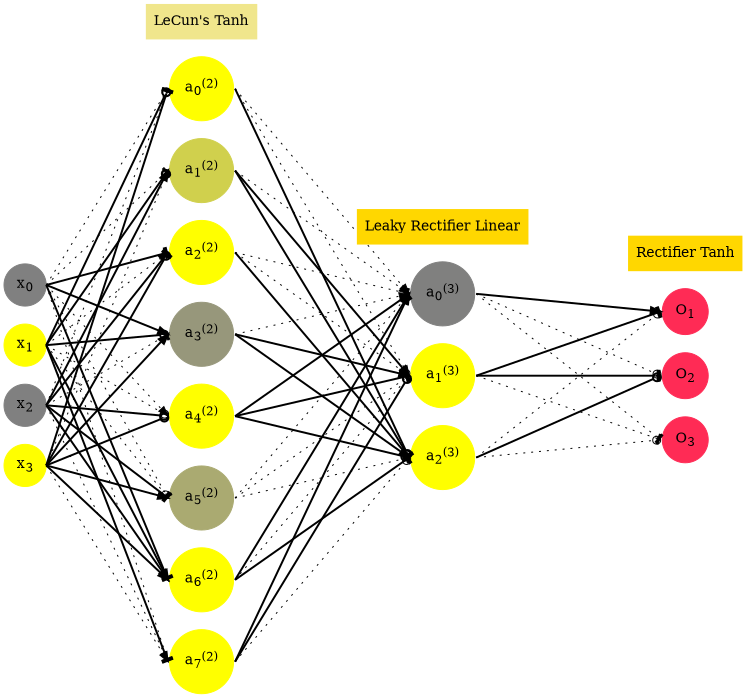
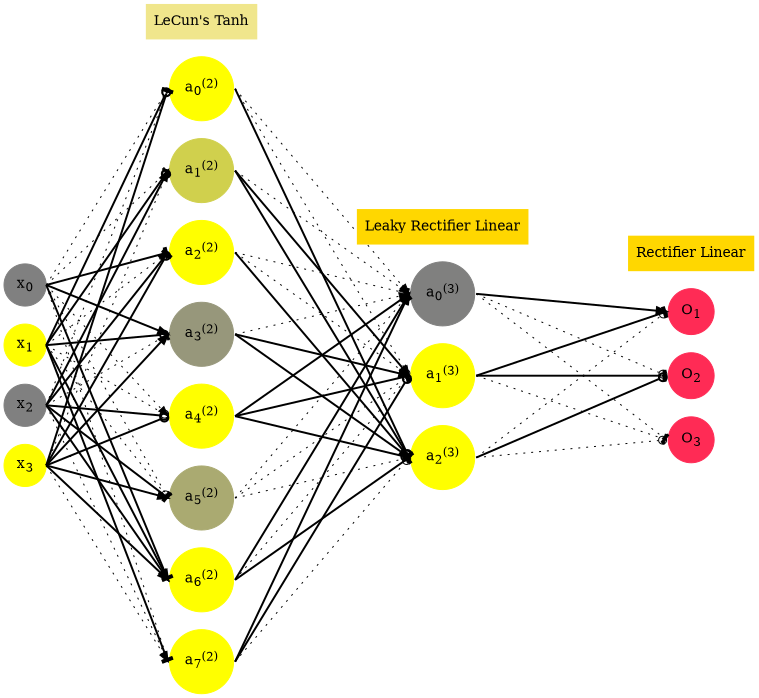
node "Rectifier Tanh": label "Rectifier Tanh" -> "Rectifier Linear"
